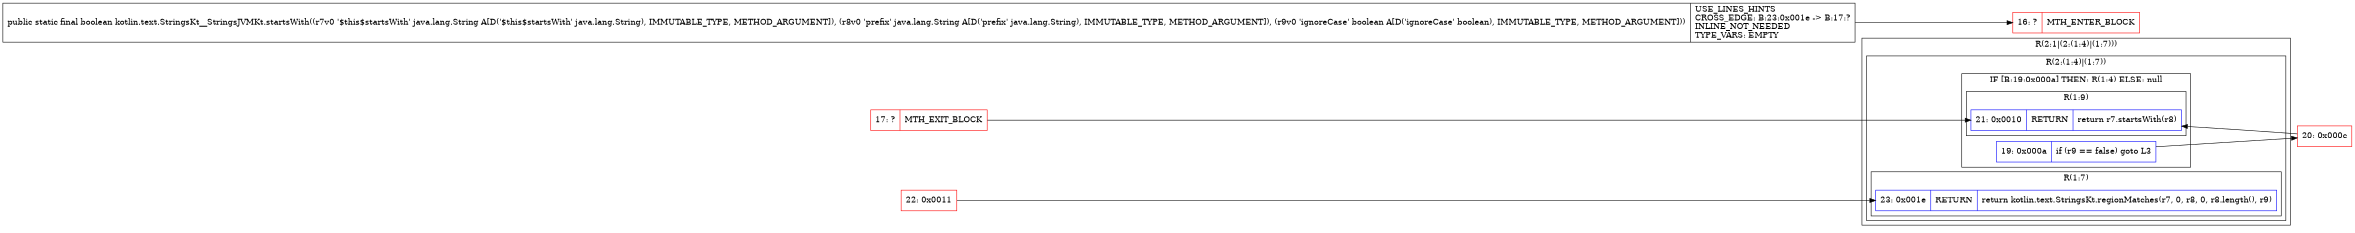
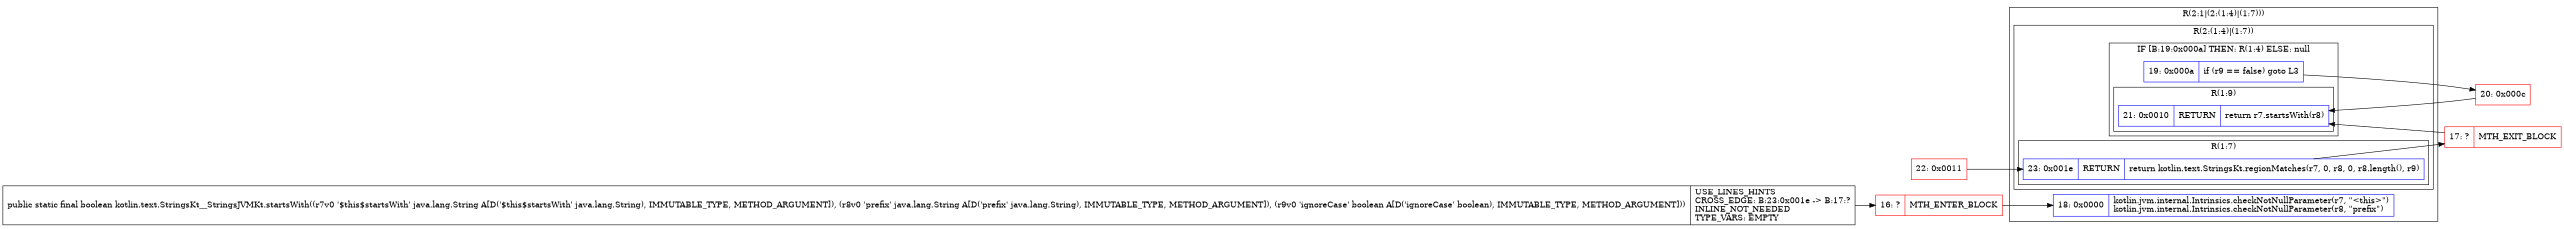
edge "23: 0x001e" -> "17: ?": added
node "18: 0x0000": added
